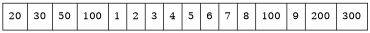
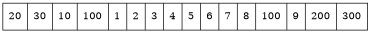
node "20": text "50" -> "10"
